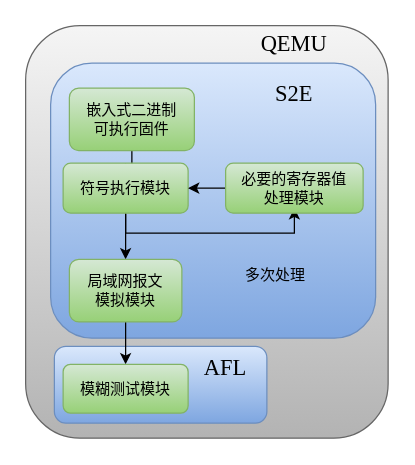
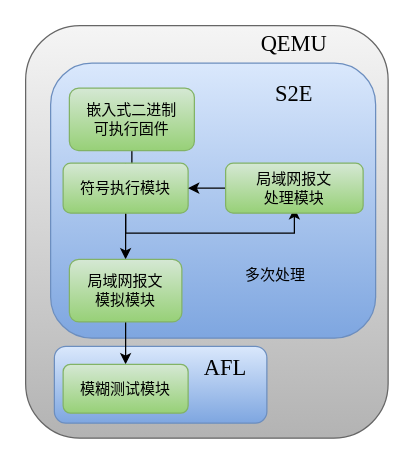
node "必要的寄存器值 处理模块": label "必要的寄存器值 处理模块" -> "局域网报文 处理模块"
